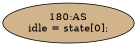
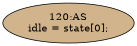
node "180:AS idle = state[0];": label "180:AS idle = state[0];" -> "120:AS idle = state[0];"
